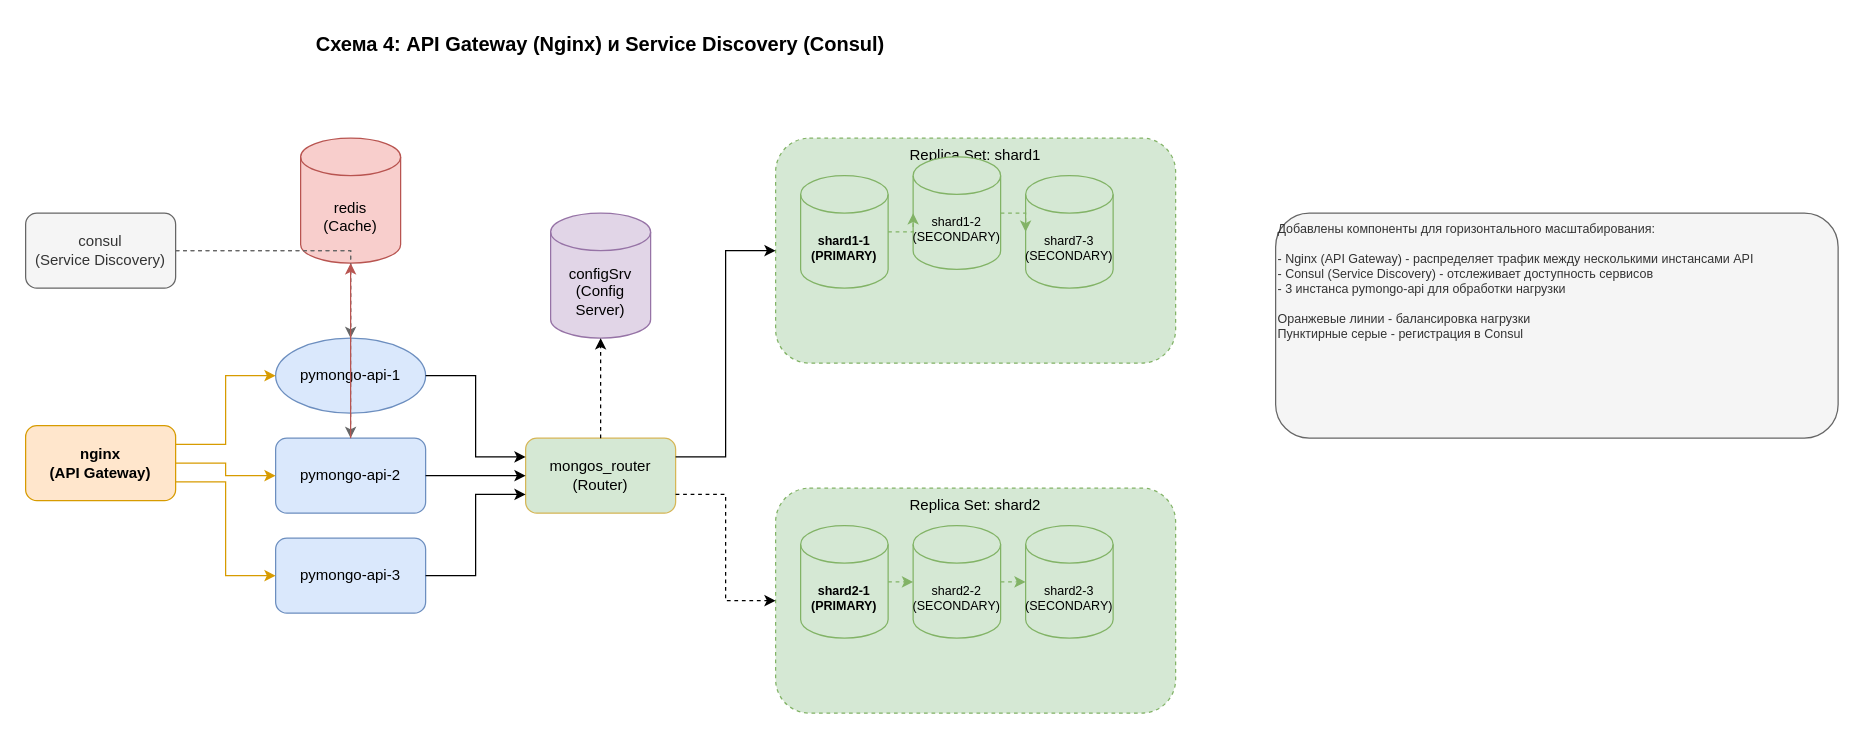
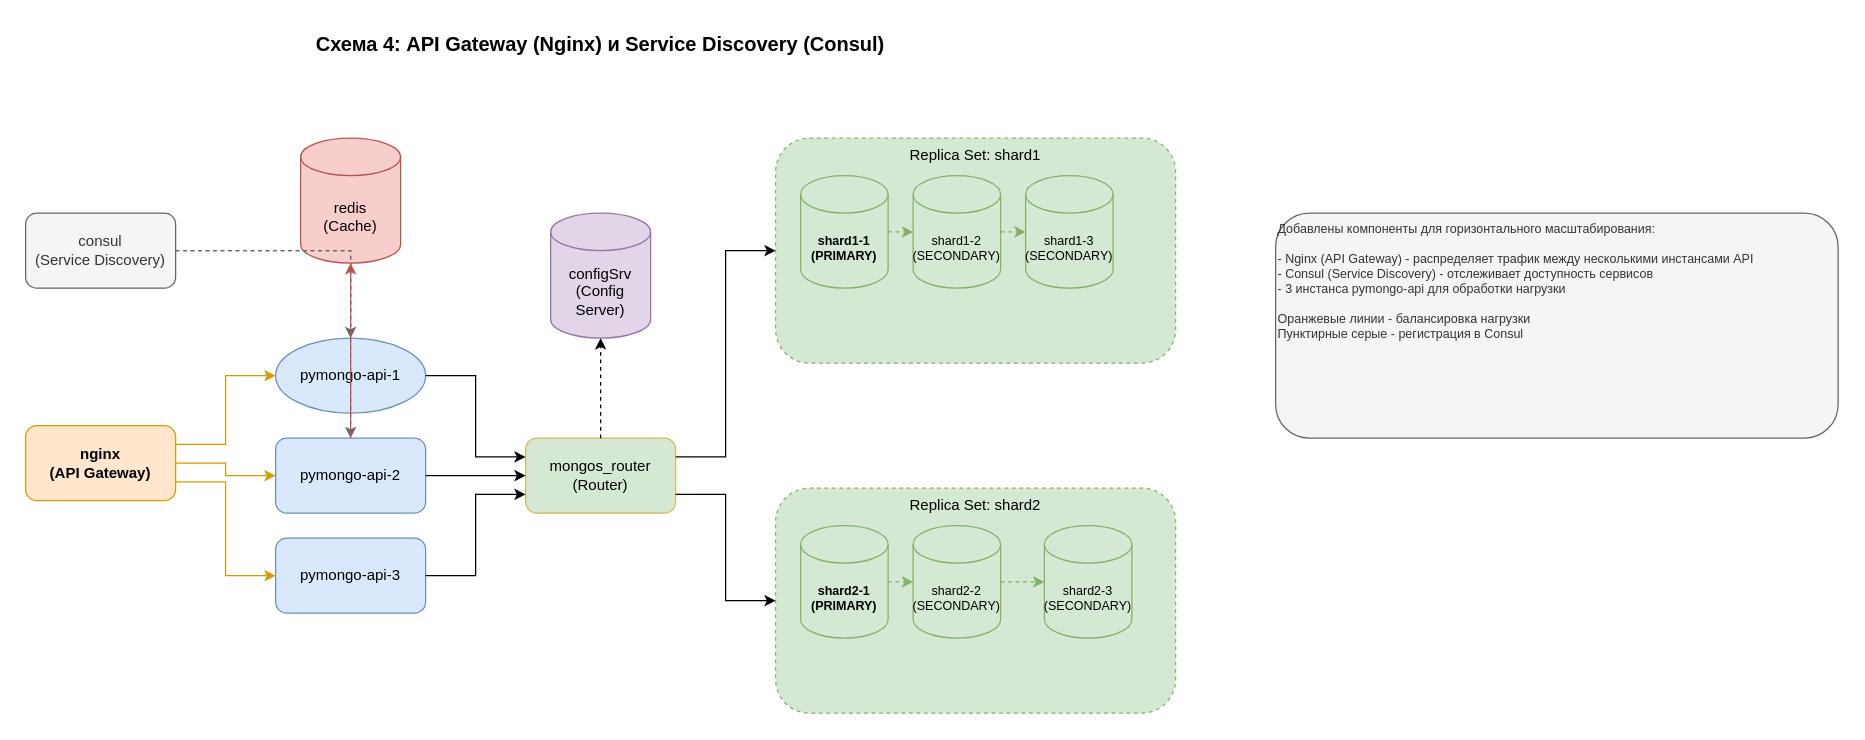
node "shard1-2 (SECONDARY)": moved (957, 213) -> (957, 232)
node "shard7-3 (SECONDARY)": label "shard7-3 (SECONDARY)" -> "shard1-3 (SECONDARY)"
edge "mongos_router (Router)" -> "Replica Set: shard2": style dashed -> solid
node "shard2-3 (SECONDARY)": moved (1069, 582) -> (1088, 582)
